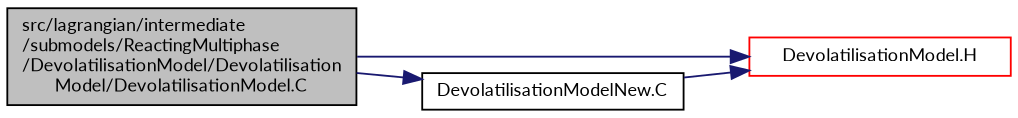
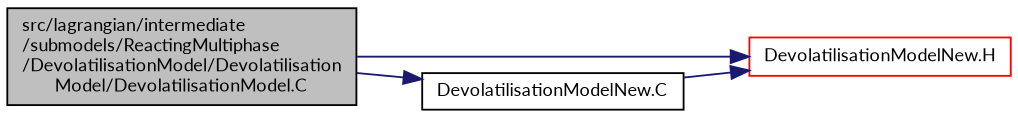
node "DevolatilisationModel.H": label "DevolatilisationModel.H" -> "DevolatilisationModelNew.H"
